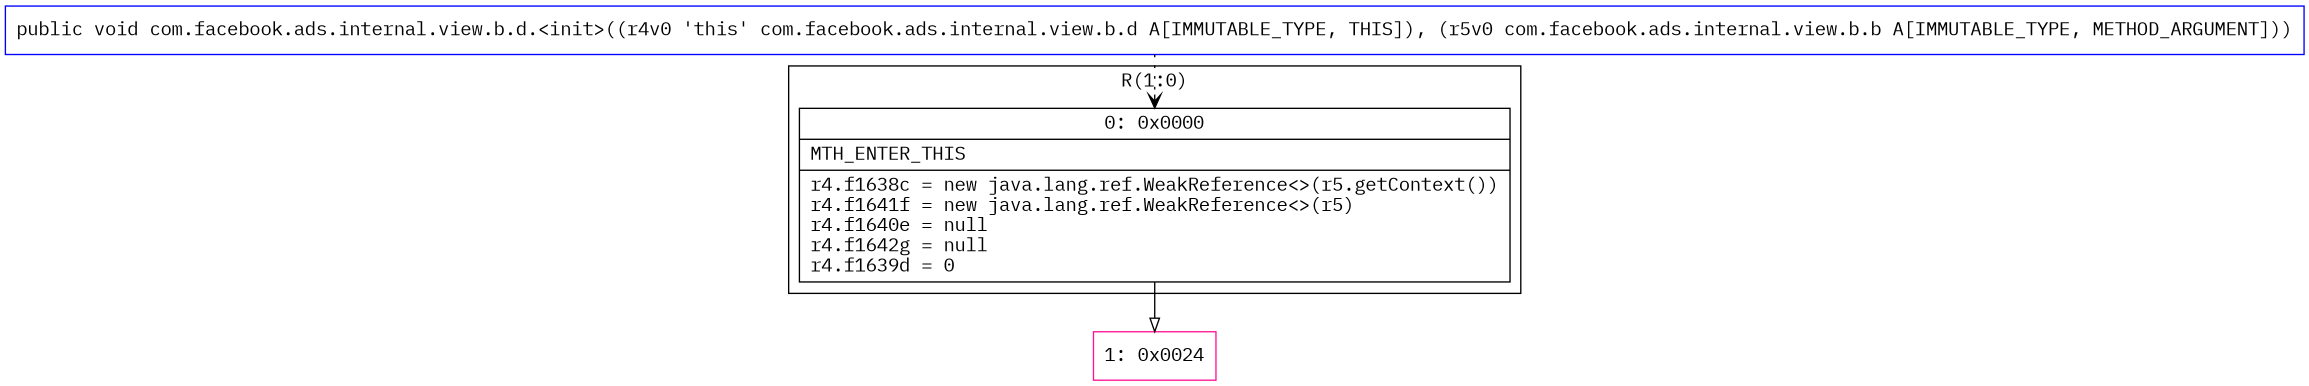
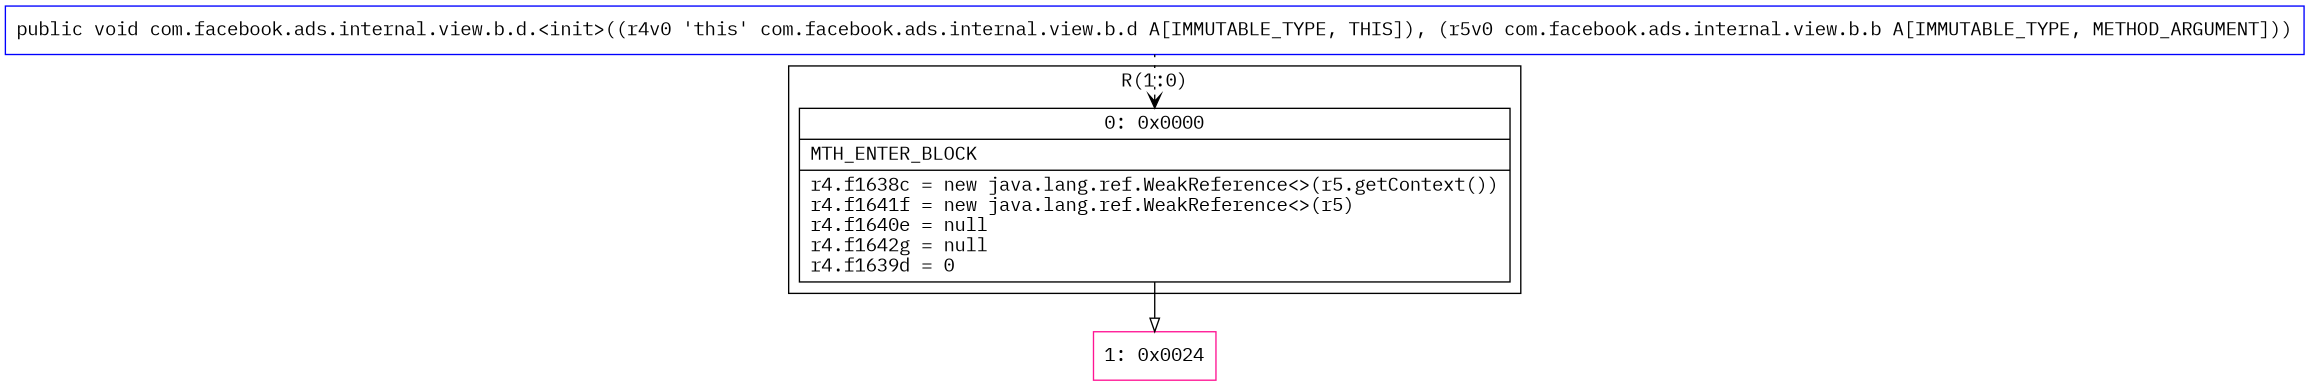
node "0: 0x0000": text "MTH_ENTER_THIS" -> "MTH_ENTER_BLOCK"
